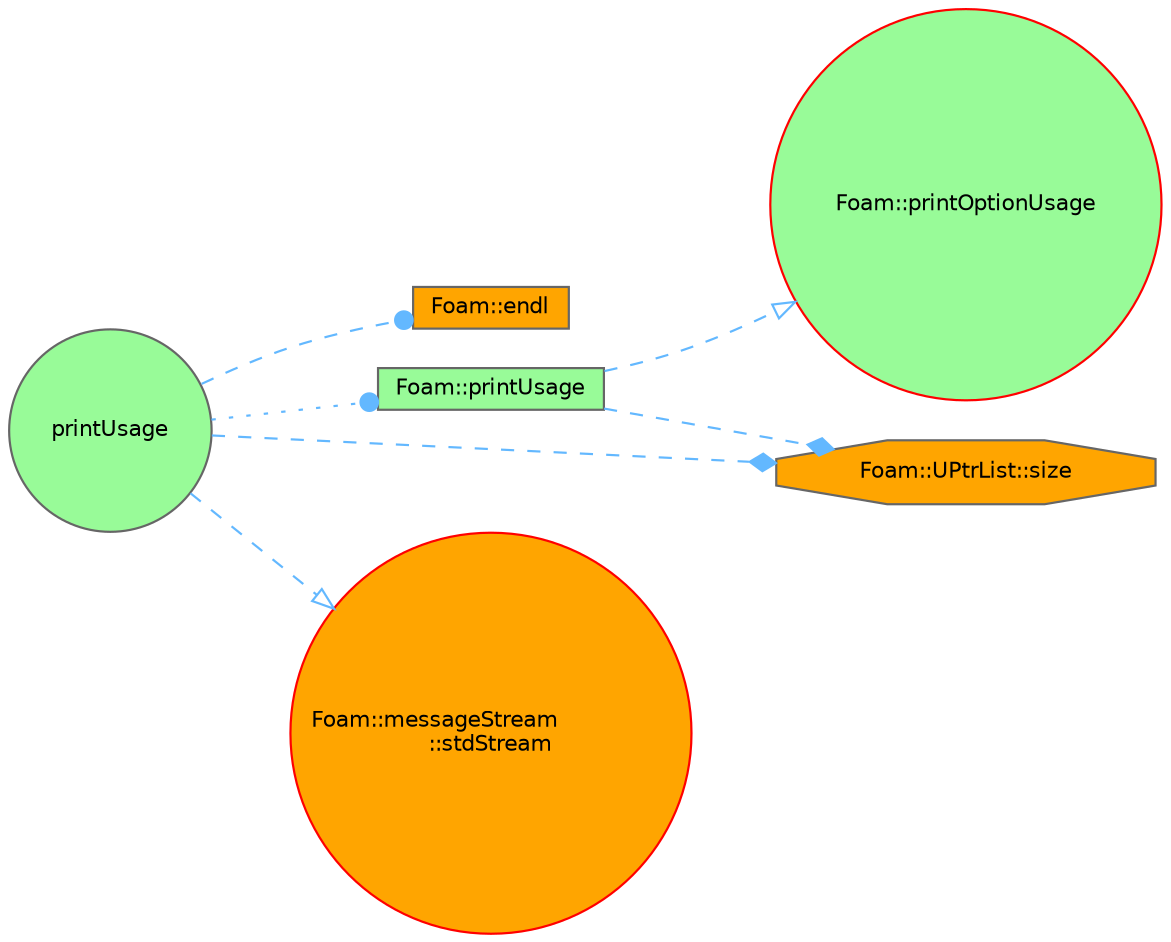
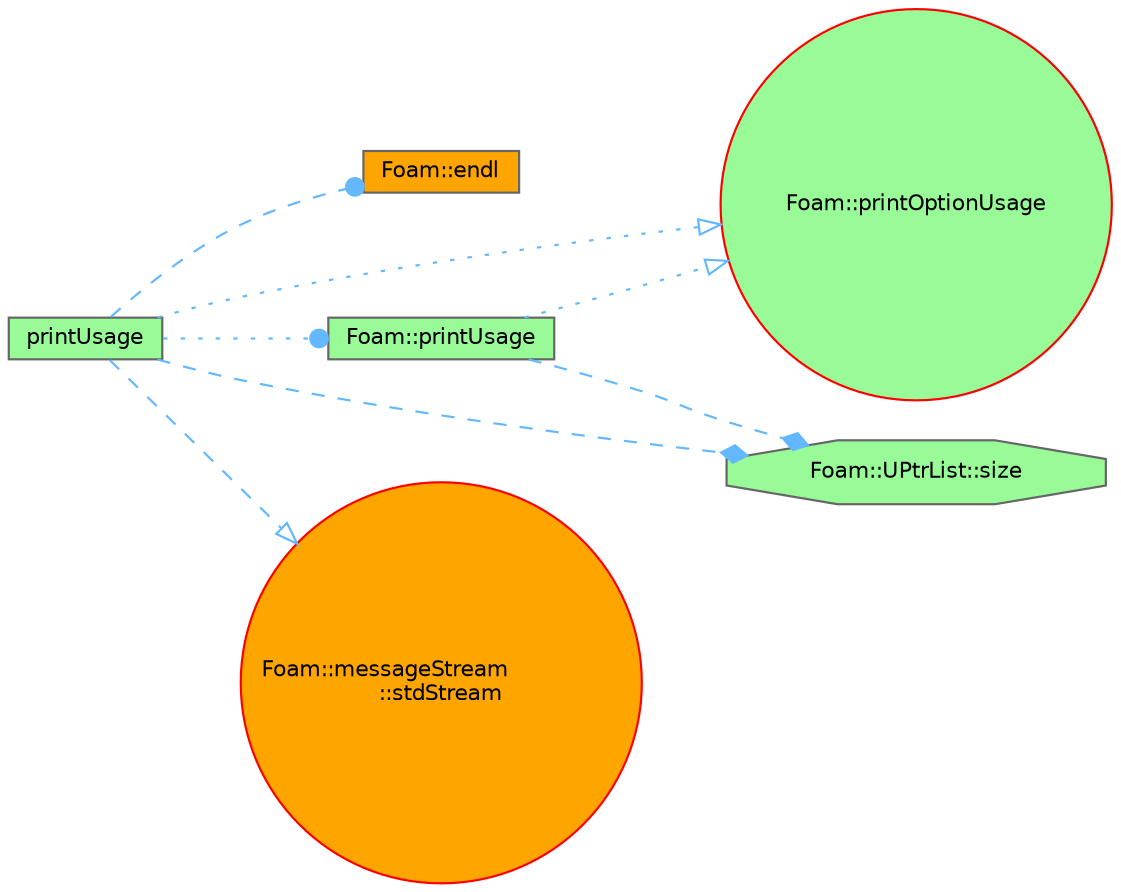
edge "printUsage" -> "Foam::printOptionUsage": added
edge "Foam::printUsage" -> "Foam::printOptionUsage": style dashed -> dotted
node "printUsage": shape circle -> box
node "Foam::UPtrList::size": fillcolor orange -> palegreen
